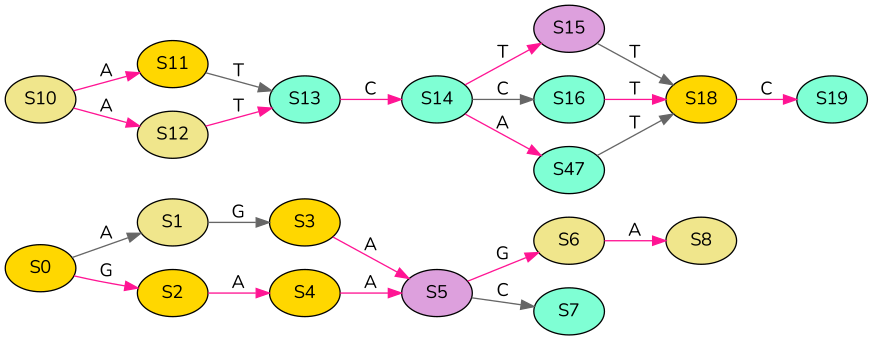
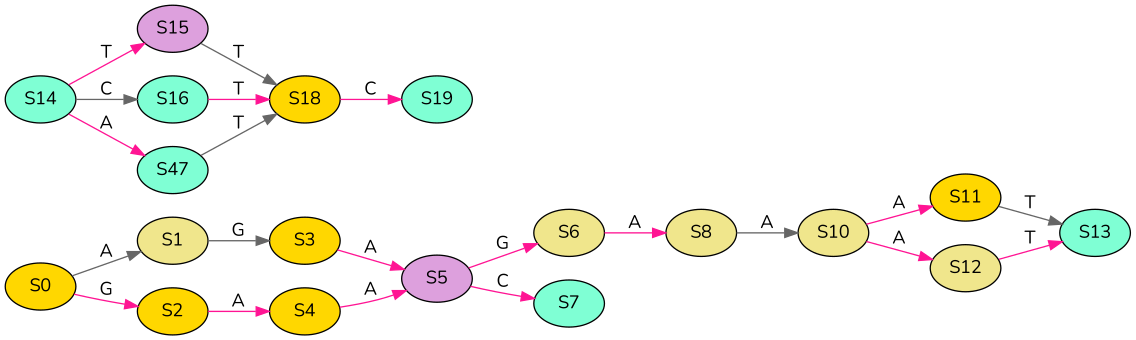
edge "S13" -> "S14": removed, label "C"
edge "S8" -> "S10": added, label "A"
edge "S5" -> "S7": color gray40 -> deeppink
